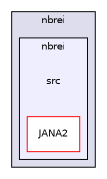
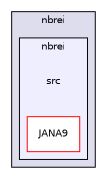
node "JANA2": label "JANA2" -> "JANA9"
